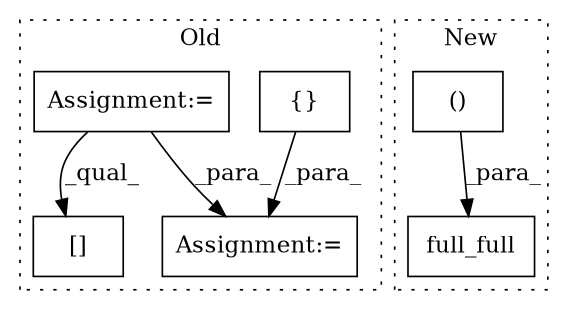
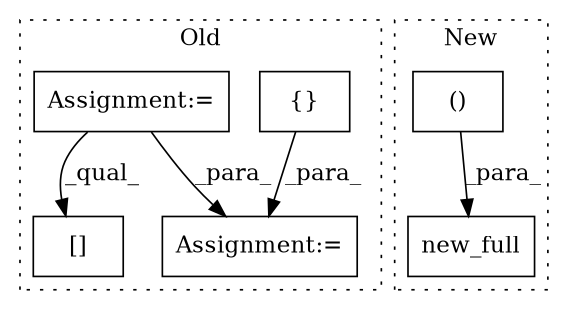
node "full_full": label "full_full" -> "new_full"
